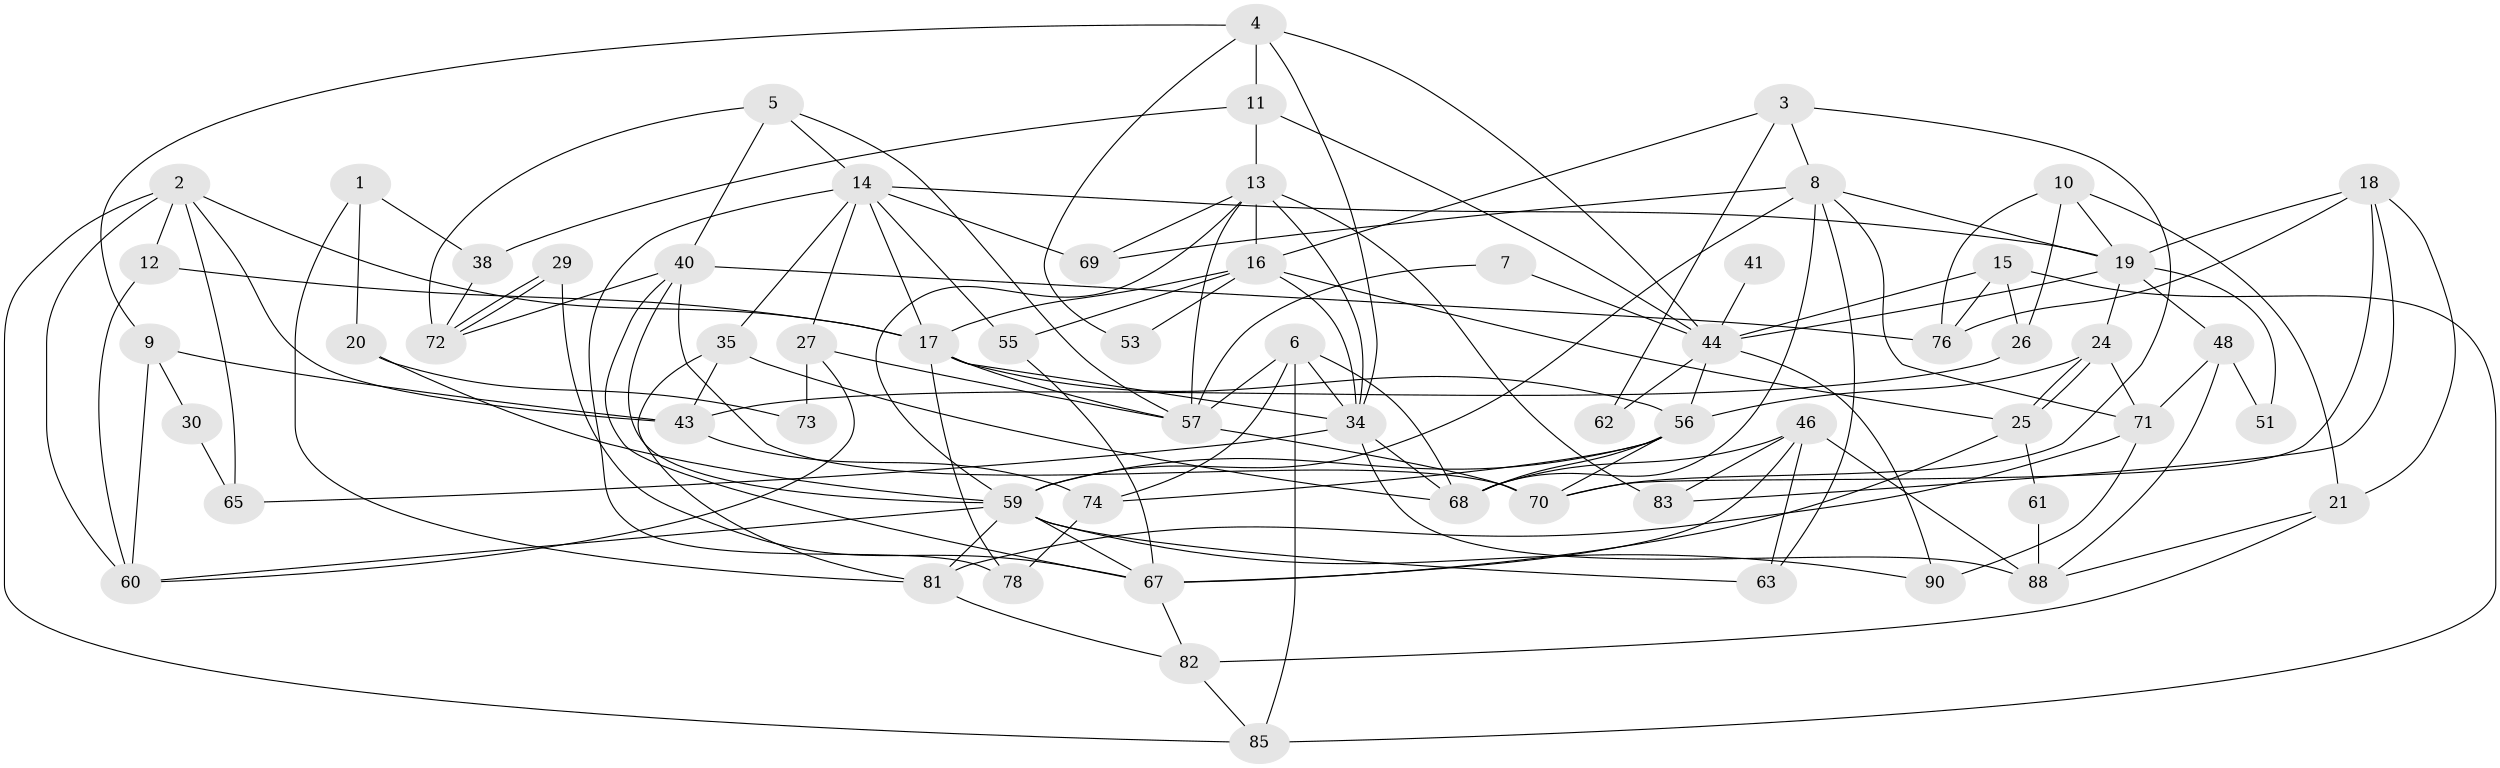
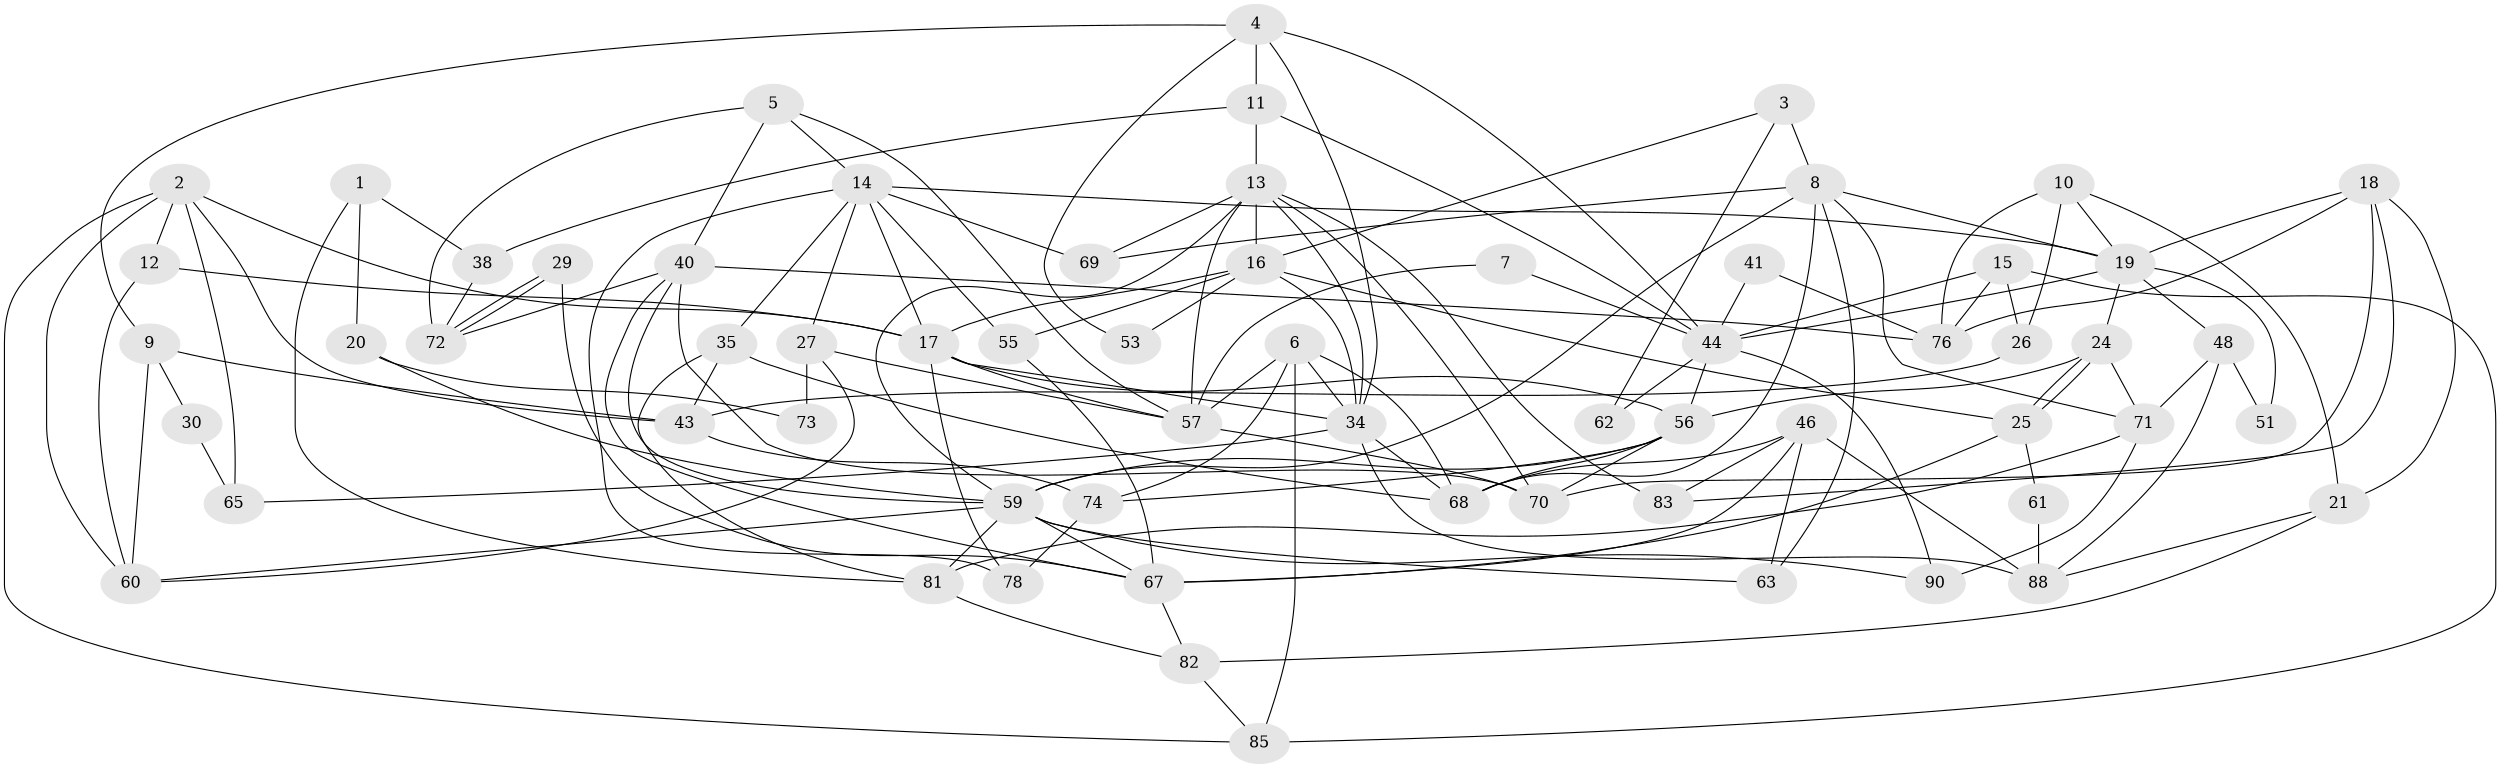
edge "41" -- "76": added
edge "3" -- "70": now "13" -- "70"
